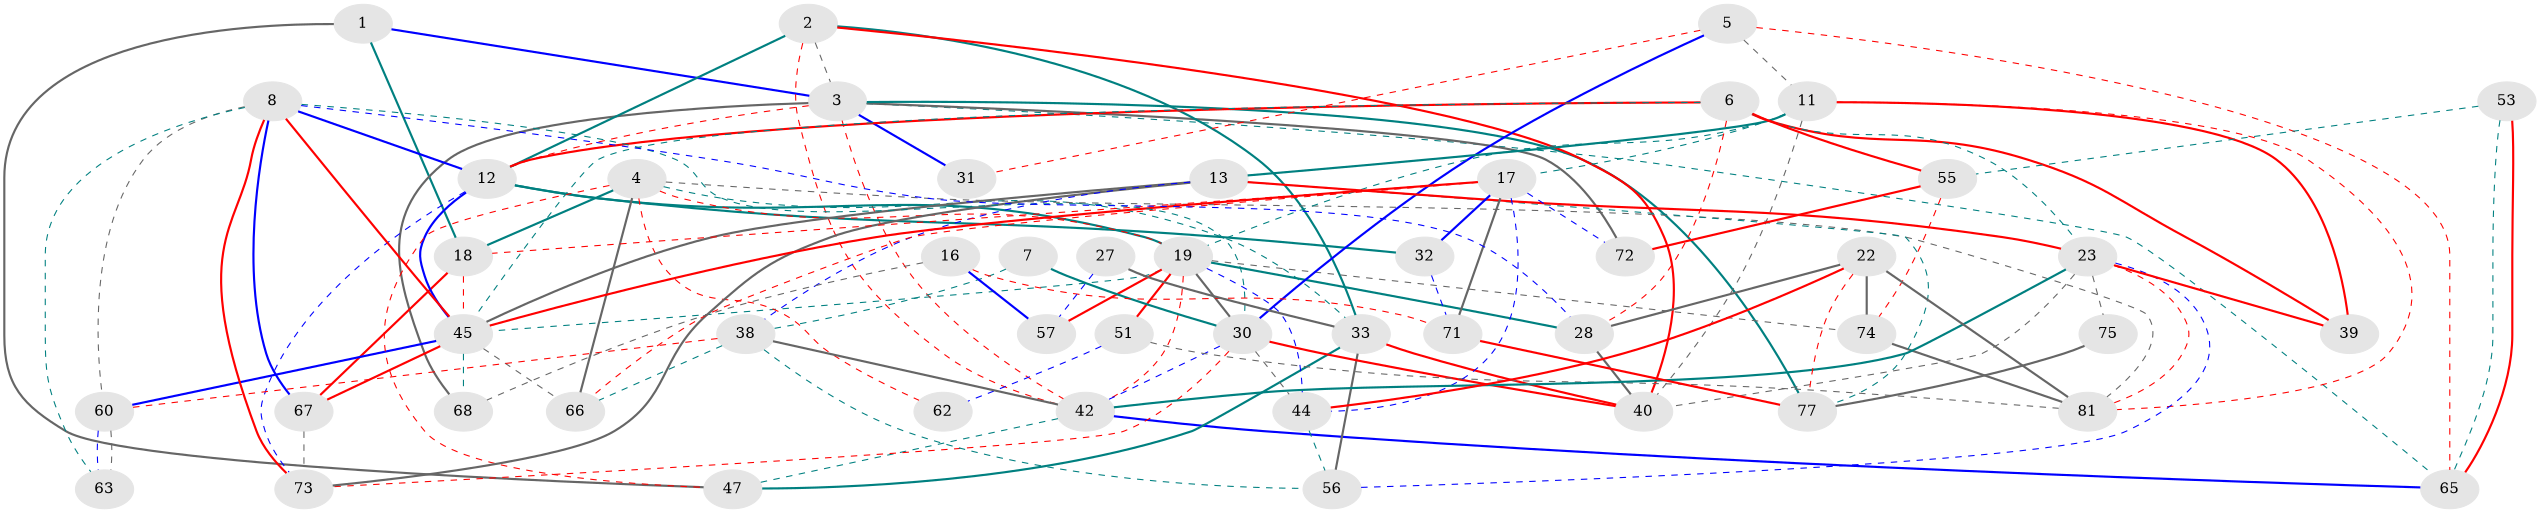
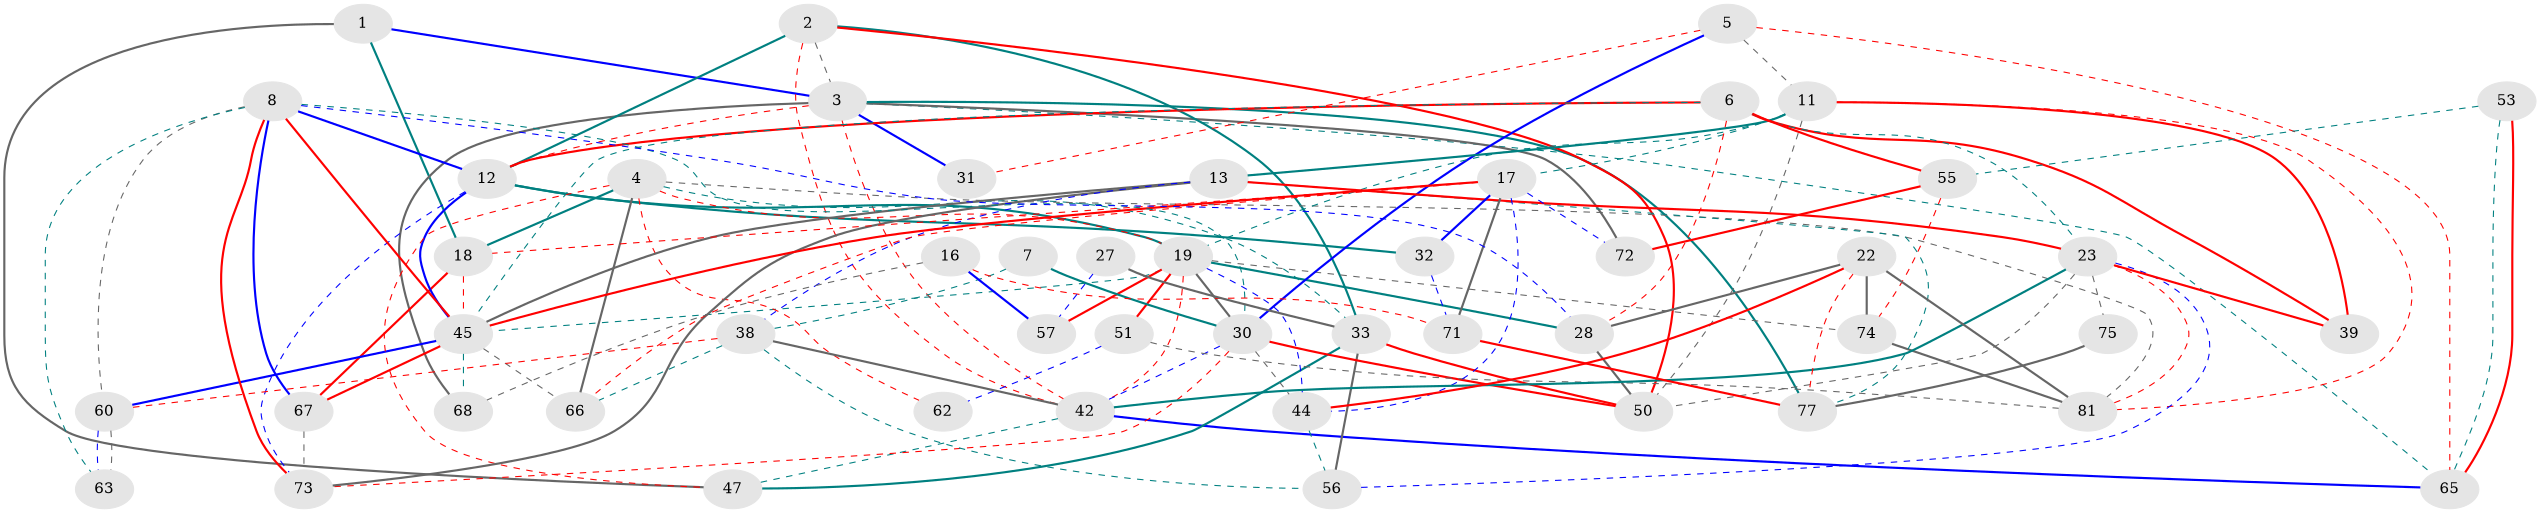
node "40": label "40" -> "50"
